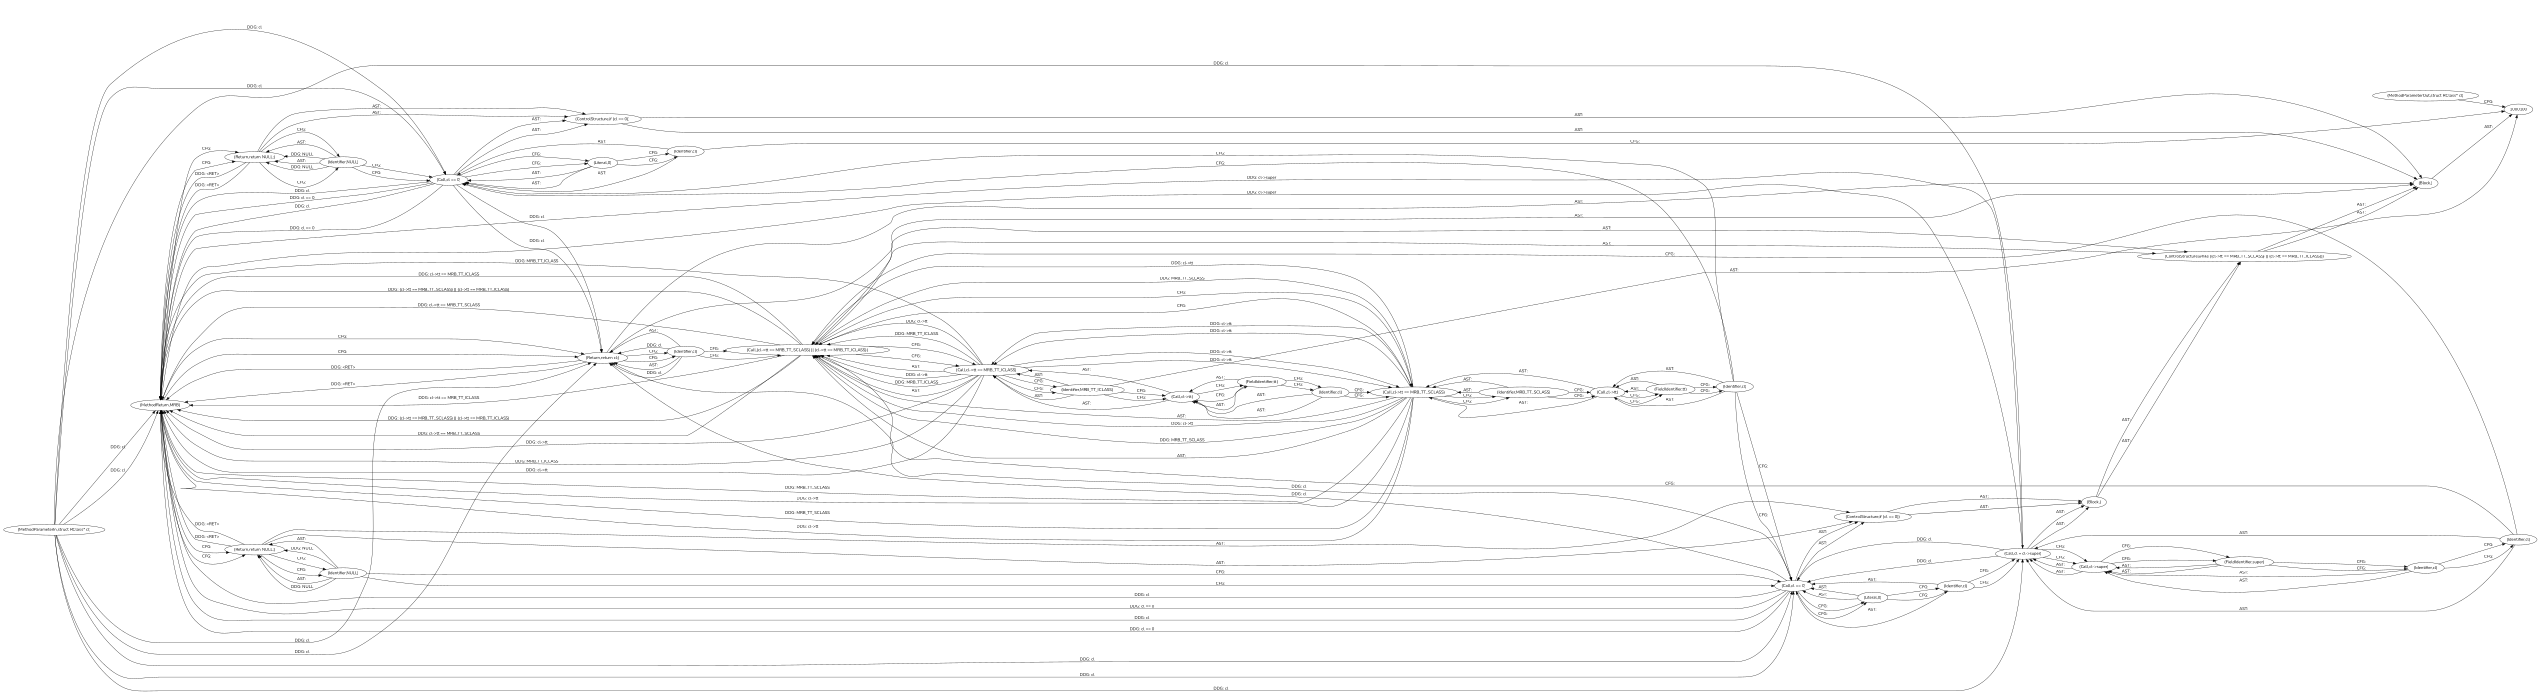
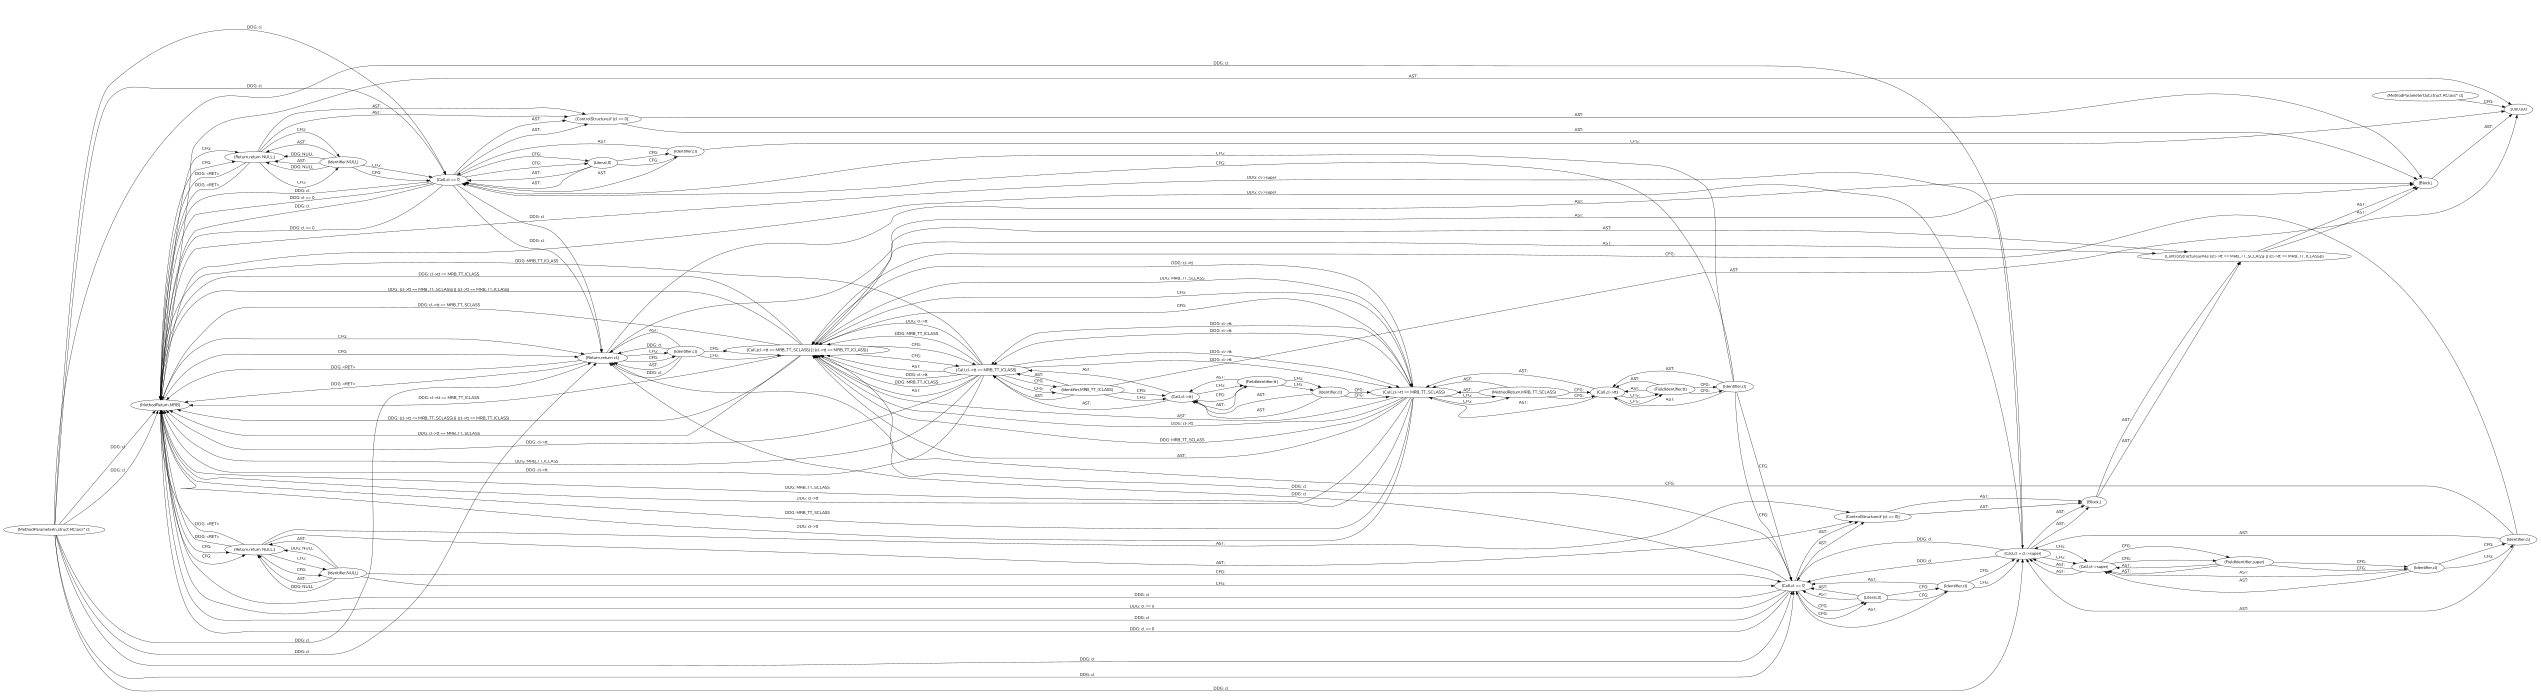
edge "(MethodReturn,MRB)" -> "1000100": added, label "AST:"
node "(Identifier,MRB_TT_SCLASS)": label "(Identifier,MRB_TT_SCLASS)" -> "(MethodReturn,MRB_TT_SCLASS)"
